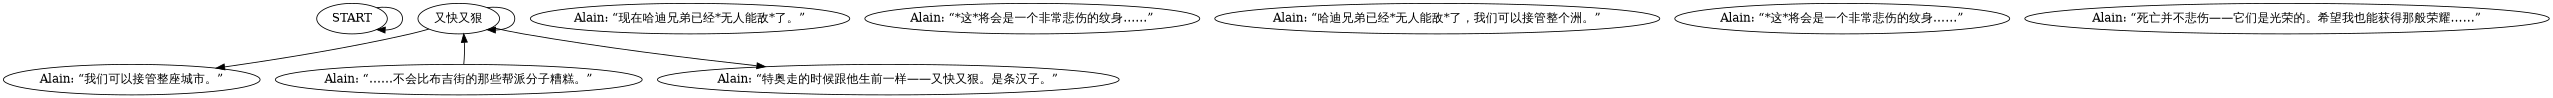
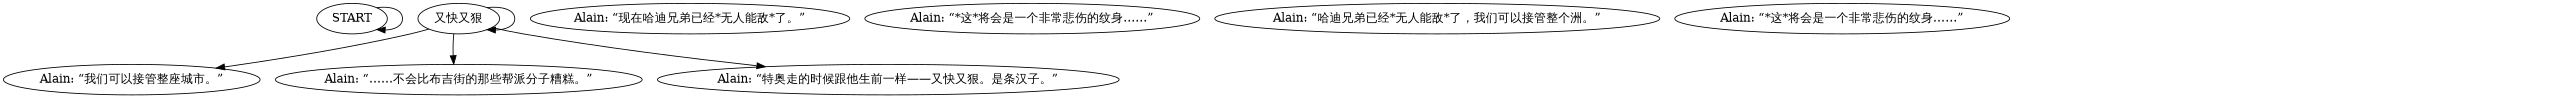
node "Alain: “死亡并不悲伤——它们是光荣的。希望我也能获得那般荣耀……”": removed
edge "Alain: “……不会比布吉街的那些帮派分子糟糕。”" -> "又快又狠": reversed
